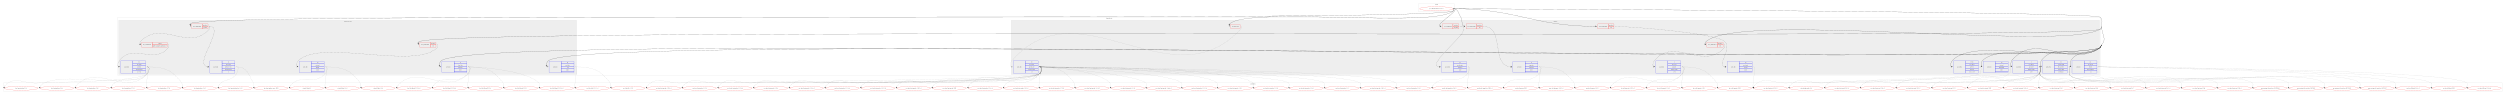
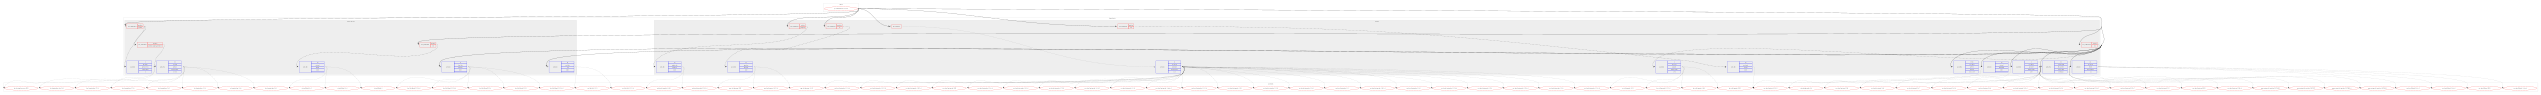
node "sys-devel/libtool-2.4.6-r2": added
